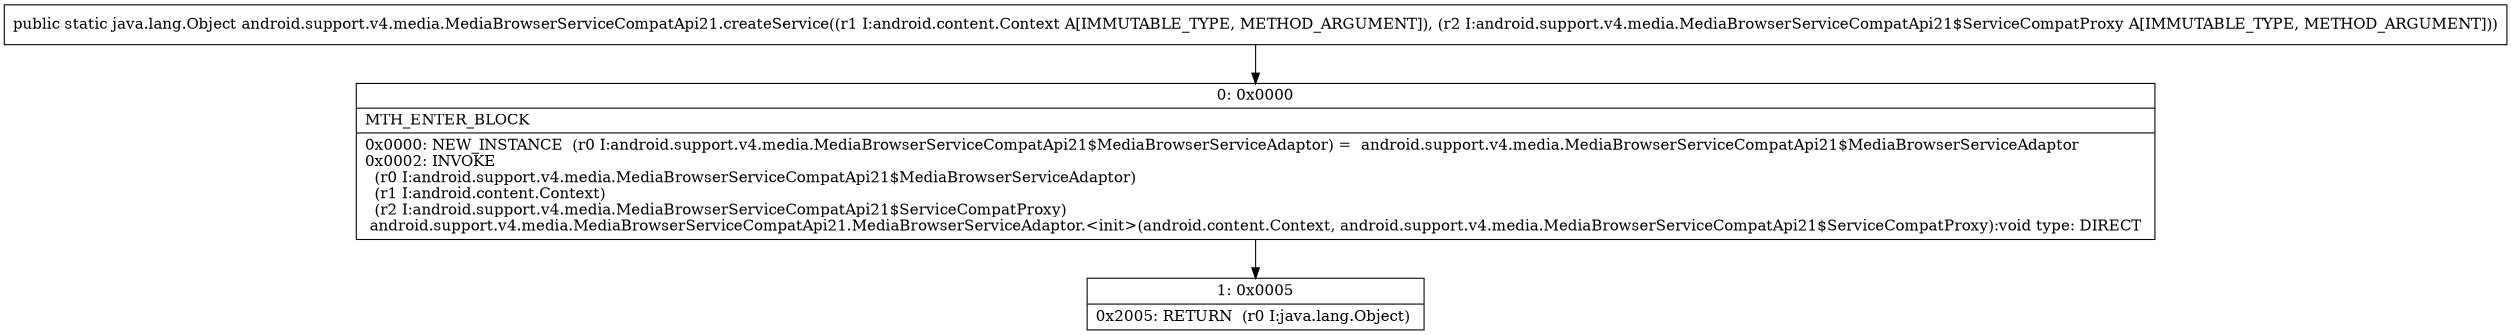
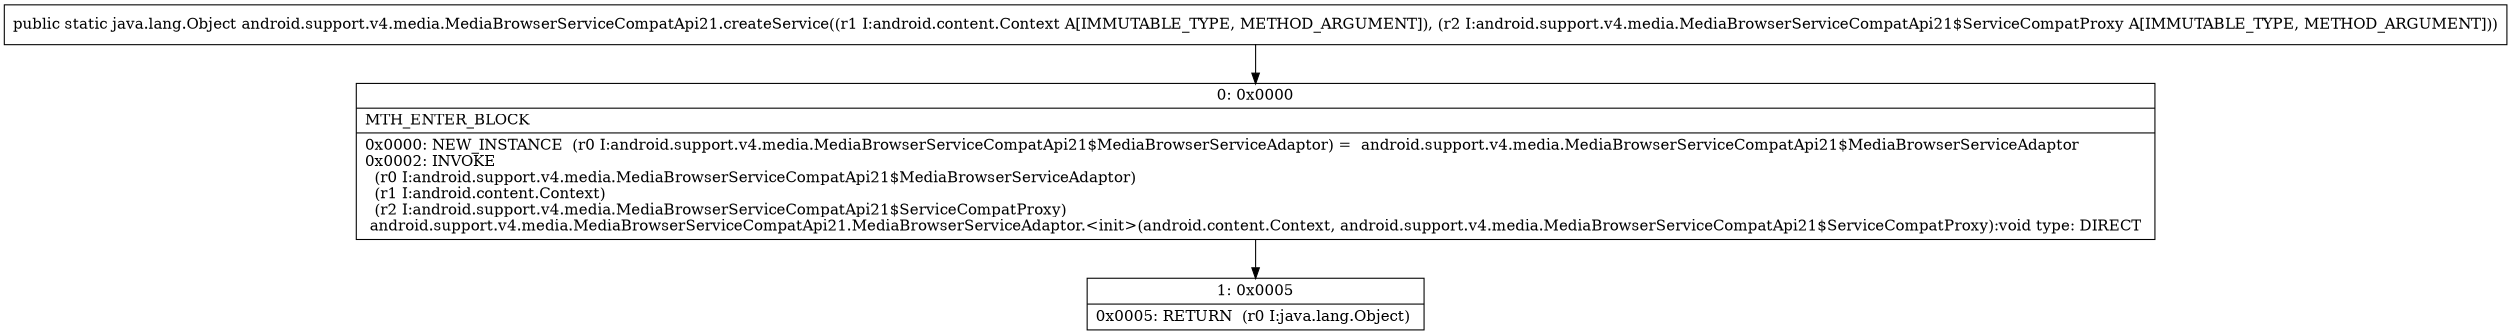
node "1: 0x0005": text "0x2005: RETURN  (r0 I:java.lang.Object)" -> "0x0005: RETURN  (r0 I:java.lang.Object)"
